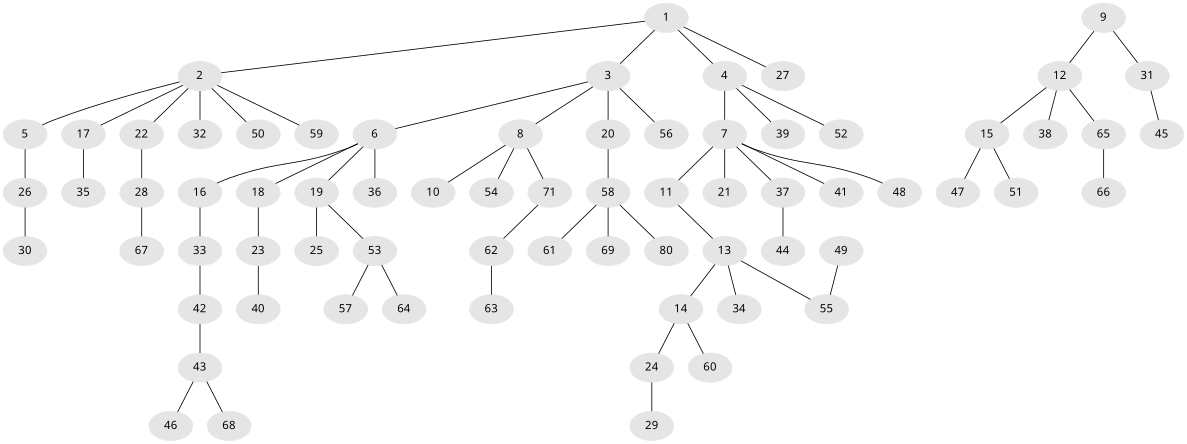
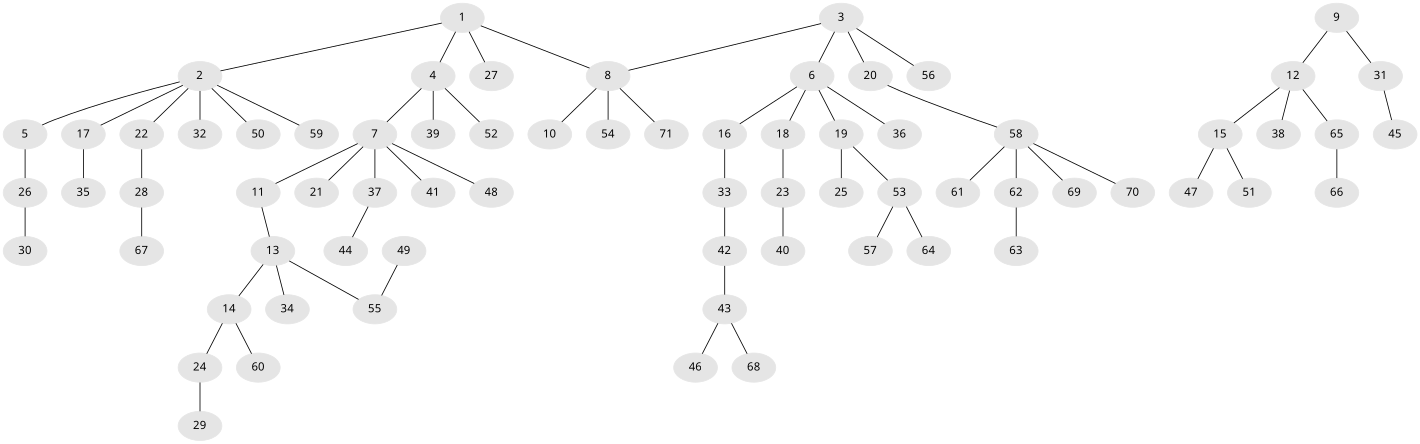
edge "1" -- "3": now "1" -- "8"
edge "71" -- "62": now "58" -- "62"
node "80": label "80" -> "70"
